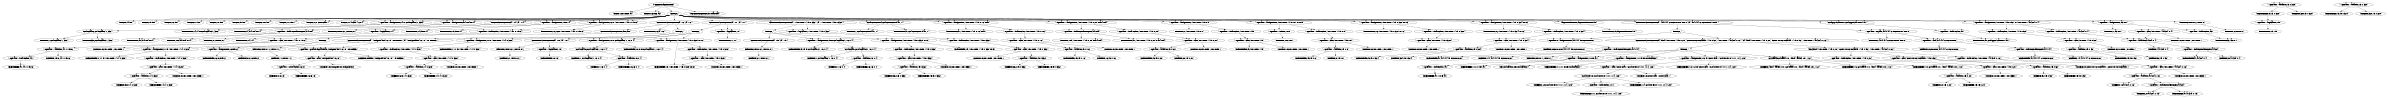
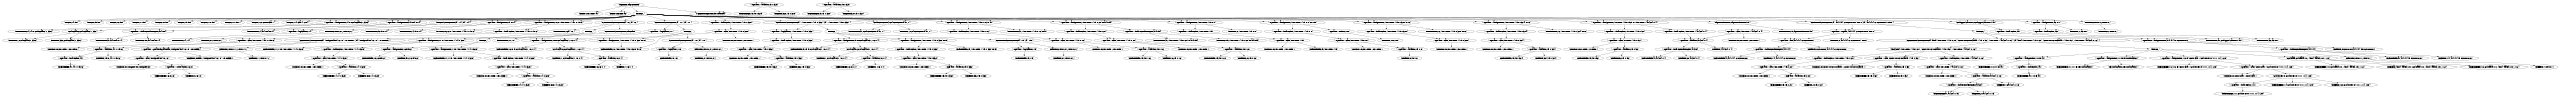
edge "(IDENTIFIER,v5,v5 + 328)" -> "(<operator>.logicalNot,!v9)": now "(CONTROL_STRUCTURE,if ( !v9 ),if ( !v9 ))" -> "(<operator>.logicalNot,!v9)"
node "(IDENTIFIER,v6,v6 = *(_DWORD *)(*a1 + 1576))": label "(IDENTIFIER,v6,v6 = *(_DWORD *)(*a1 + 1576))" -> "(DWORD,v6,v6 = *(_DWORD *)(*a1 + 1576))"
edge "(<operator>.assignment,*(_DWORD *)(v5 + 328) = v8)" -> "(<operator>.indirection,*(_DWORD *)(v5 + 328))": now "(METHOD_RETURN,int __fastcall)" -> "(<operator>.indirection,*(_DWORD *)(v5 + 328))"
node "(IDENTIFIER,v5,v5 + 8)": removed
node "(LITERAL,7,return 7;)": added
